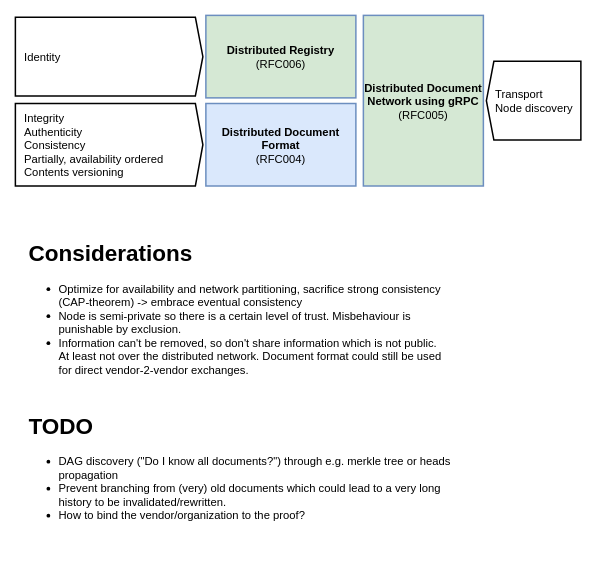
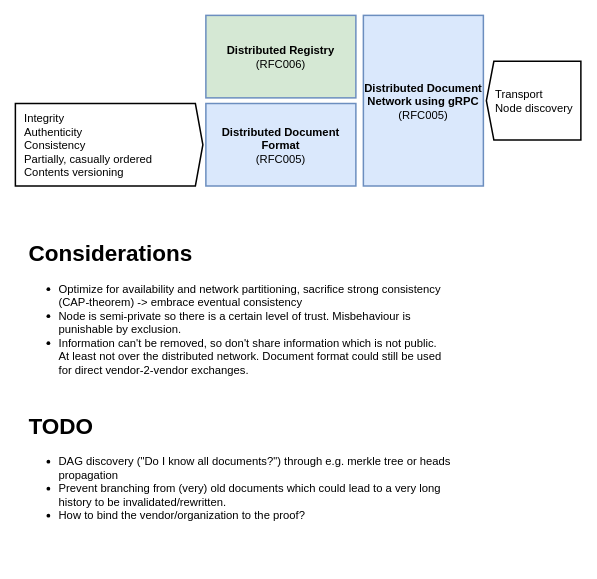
node "Identity": removed
node "Distributed Document Network using gRPC (RFC005)": fillcolor #d5e8d4 -> #dae8fc
node "Integrity Authenticity Consistency Partially, availability ordered Contents versioning": label "Integrity Authenticity Consistency Partially, availability ordered Contents versioning" -> "Integrity Authenticity Consistency Partially, casually ordered Contents versioning"
node "Distributed Document Format (RFC004)": label "Distributed Document Format (RFC004)" -> "Distributed Document Format (RFC005)"
